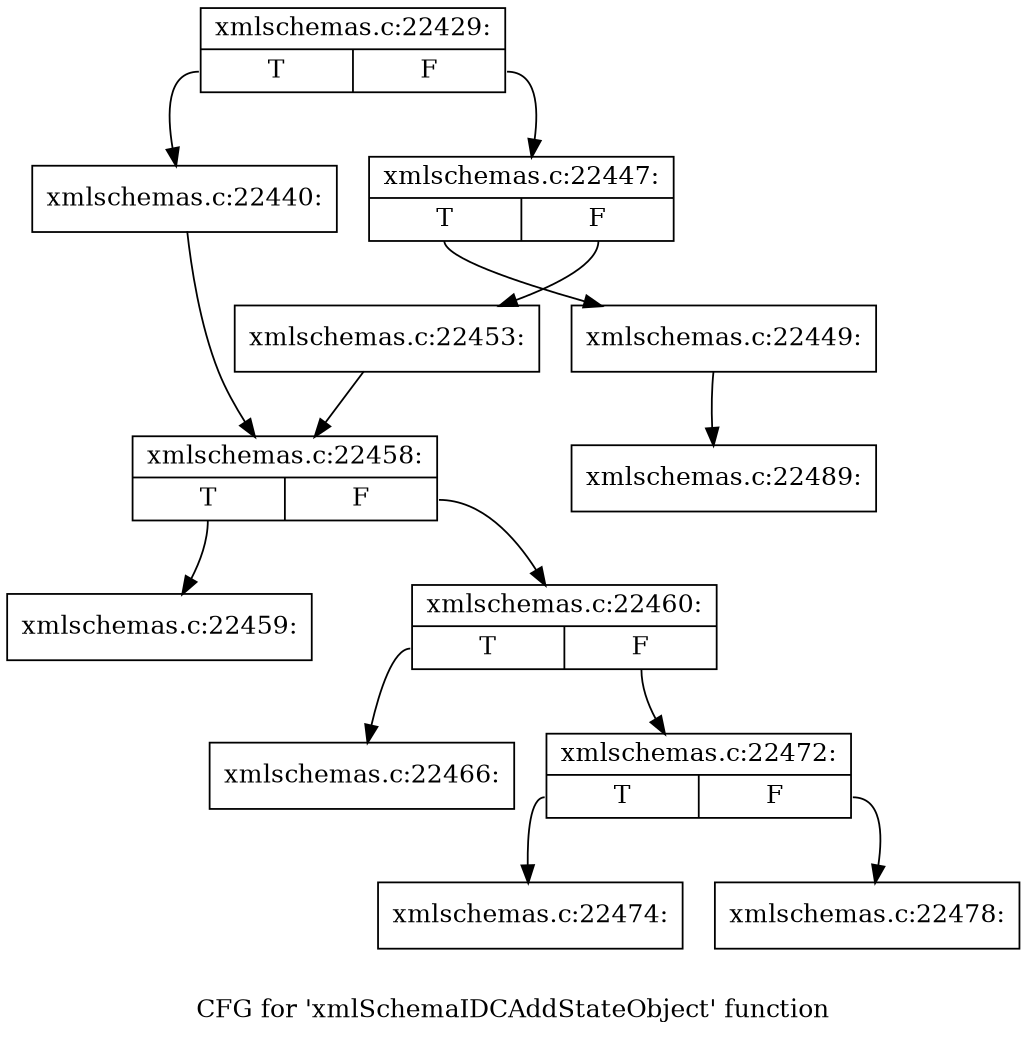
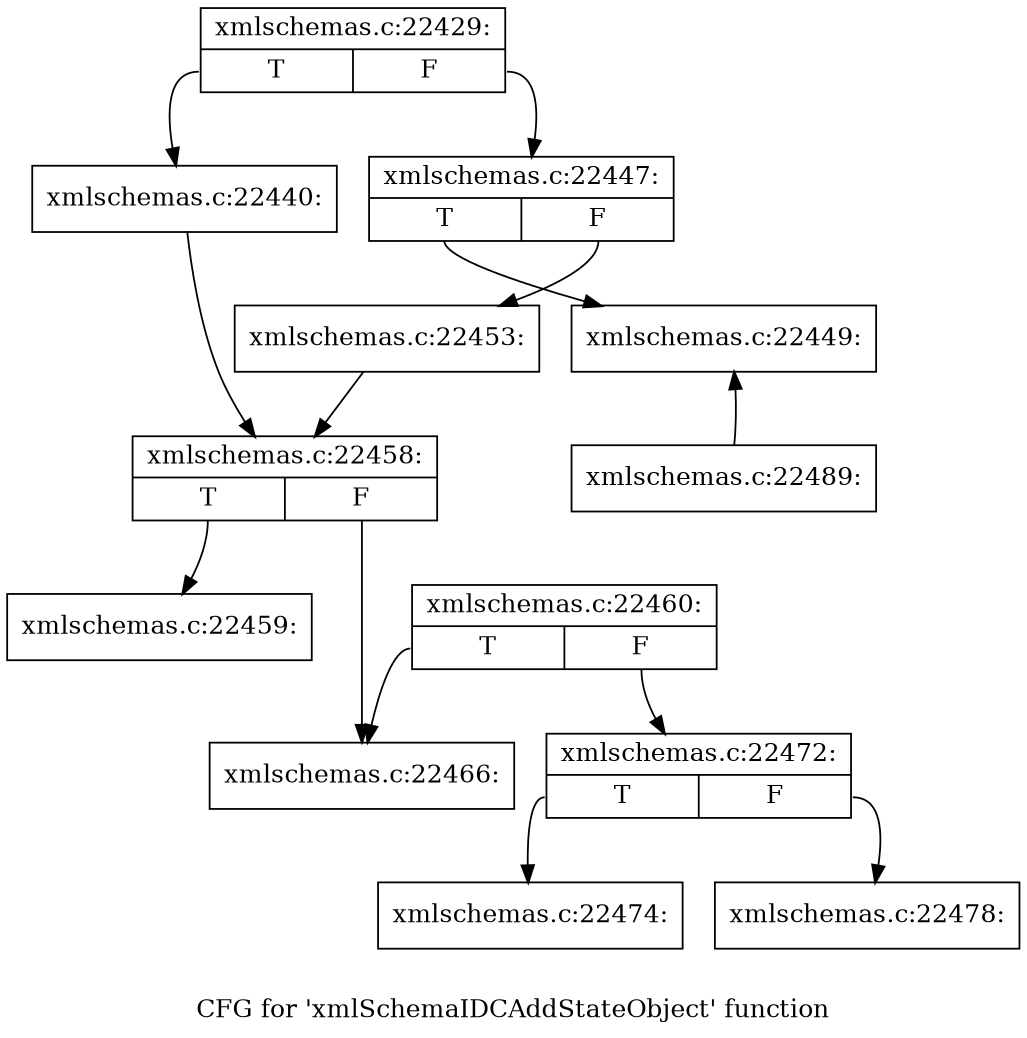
edge "xmlschemas.c:22449:" -> "xmlschemas.c:22489:": reversed
edge "xmlschemas.c:22458:" -> "xmlschemas.c:22460:": now "xmlschemas.c:22458:" -> "xmlschemas.c:22466:"
